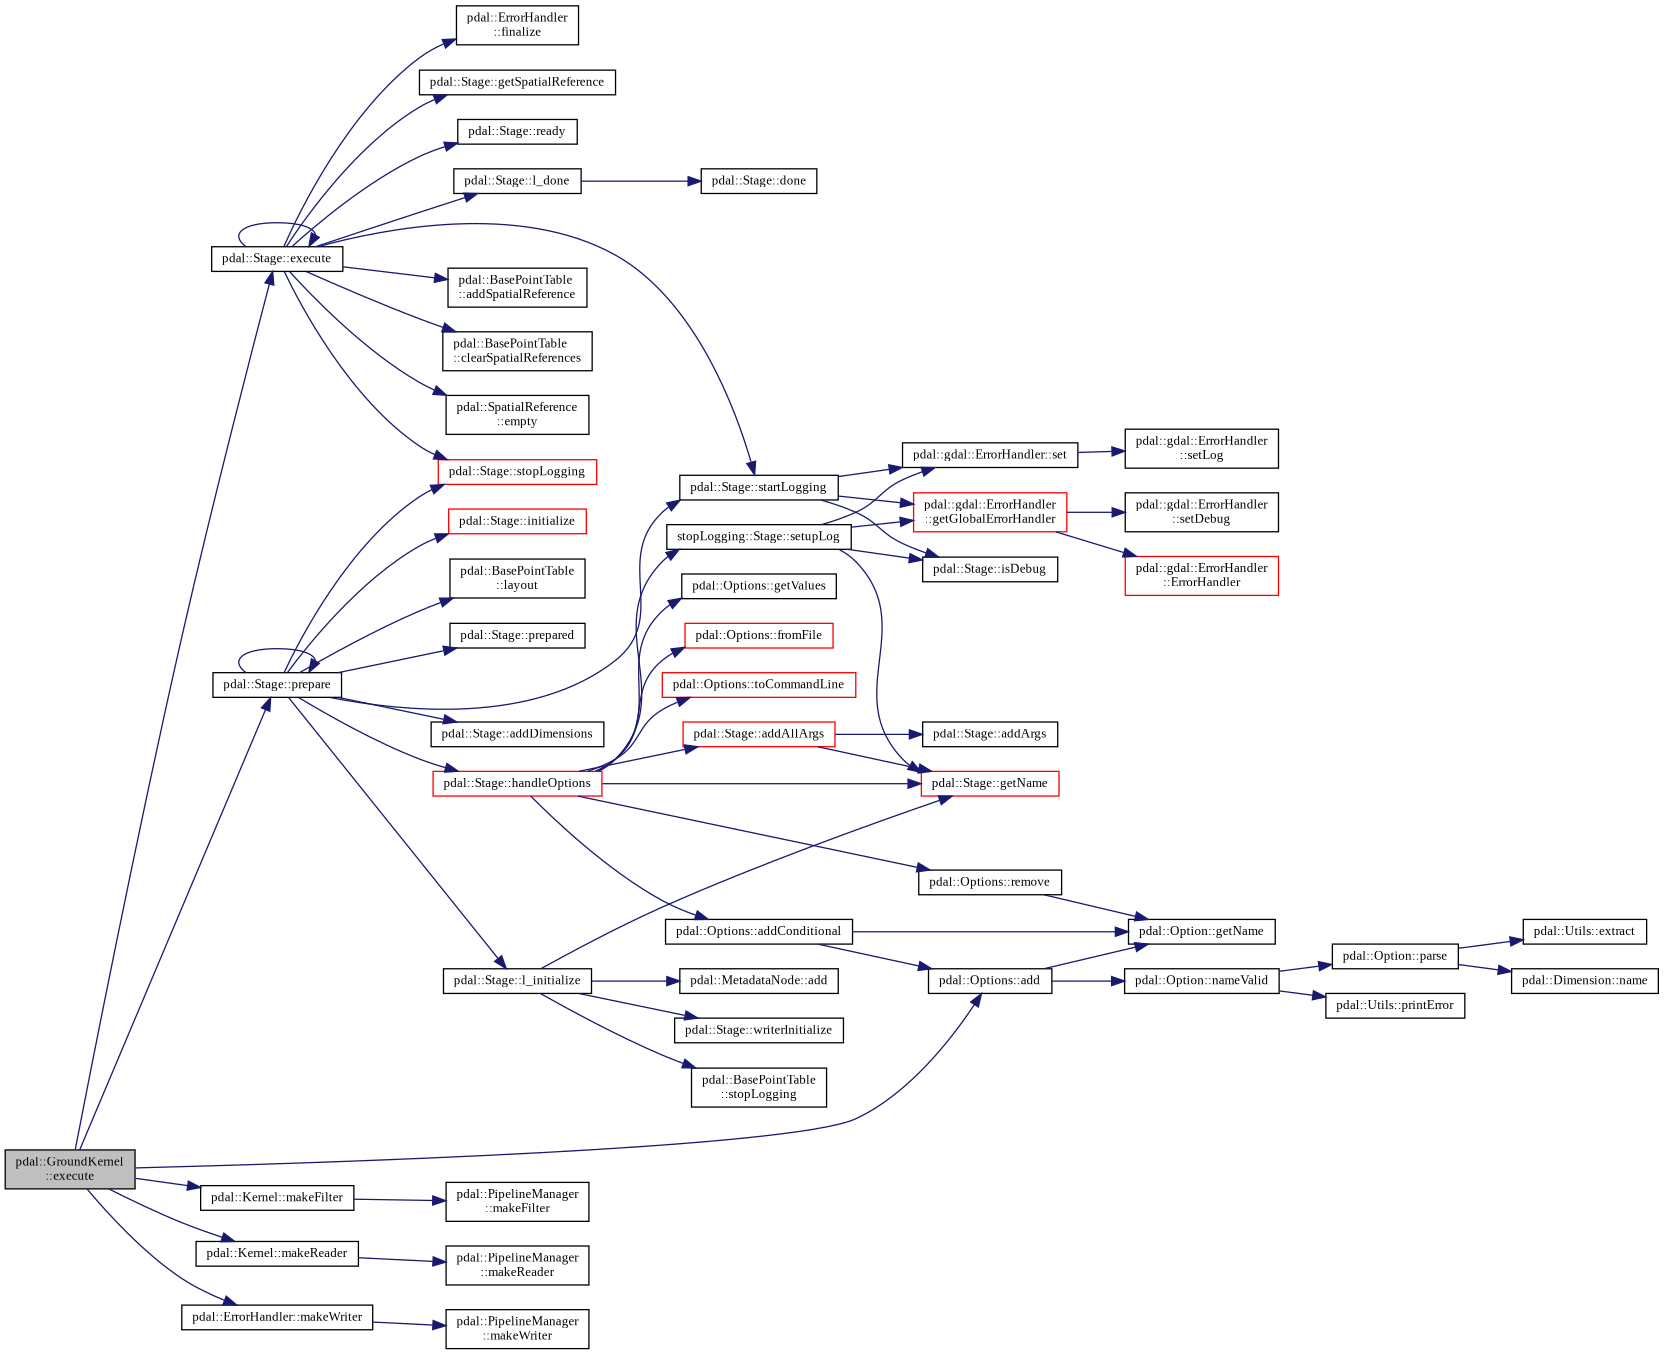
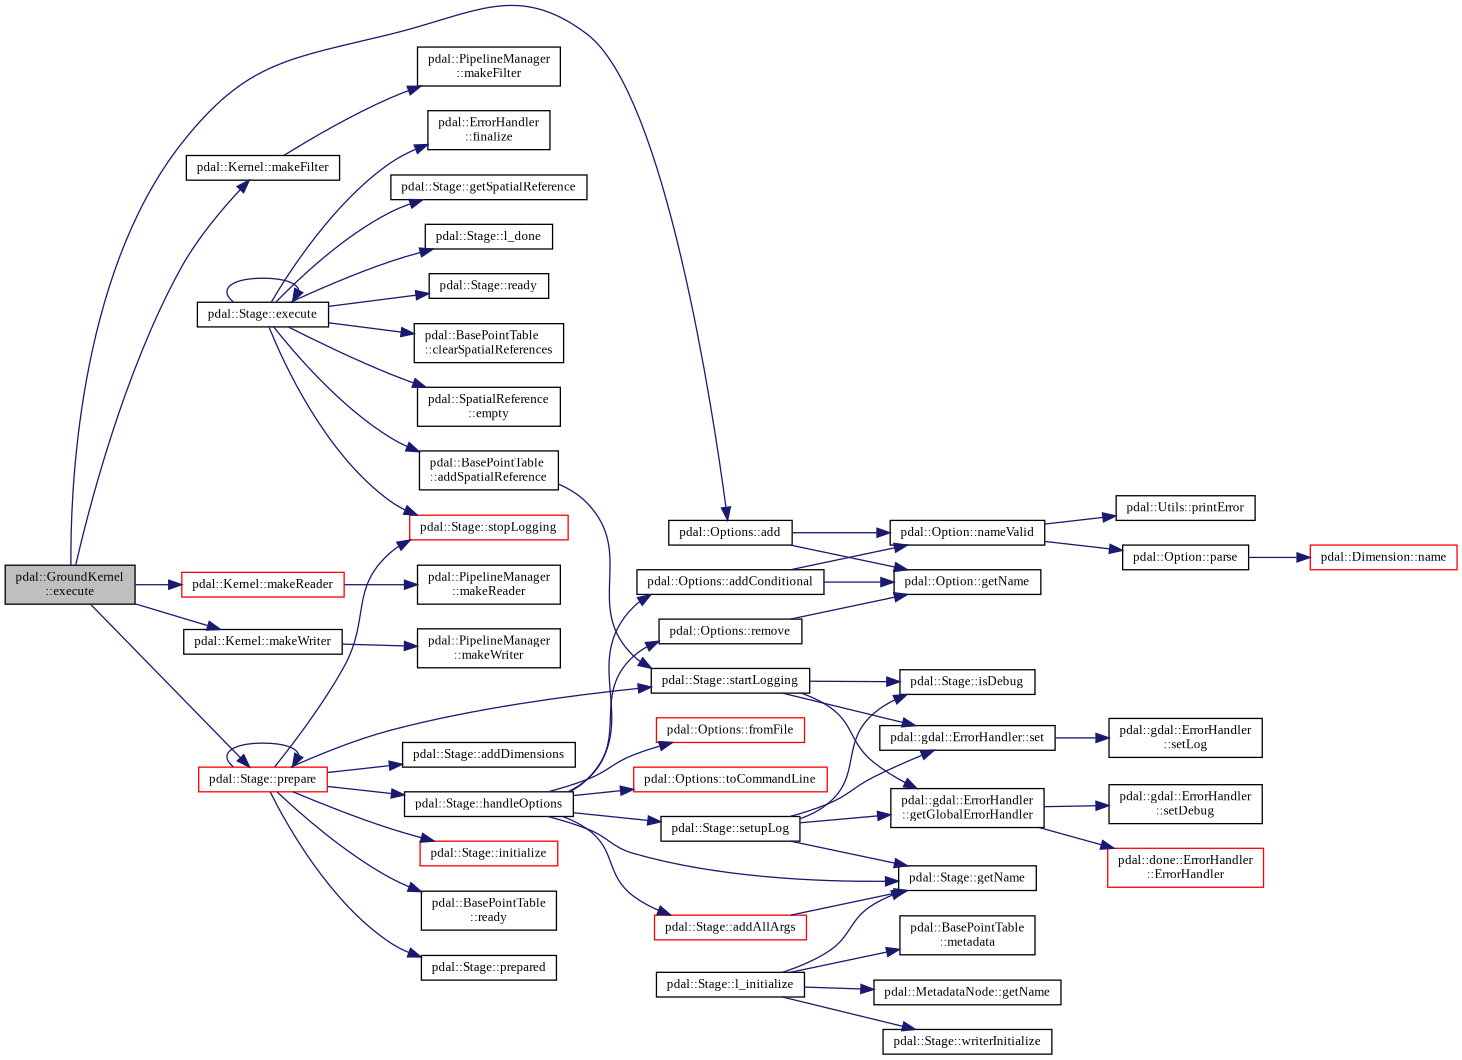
node "pdal::Stage::done": removed
edge "pdal::Stage::execute" -> "pdal::Stage::startLogging": now "pdal::BasePointTable ::addSpatialReference" -> "pdal::Stage::startLogging"
node "pdal::gdal::ErrorHandler ::getGlobalErrorHandler": color red -> black
node "stopLogging::Stage::setupLog": label "stopLogging::Stage::setupLog" -> "pdal::Stage::setupLog"
node "pdal::gdal::ErrorHandler ::ErrorHandler": label "pdal::gdal::ErrorHandler ::ErrorHandler" -> "pdal::done::ErrorHandler ::ErrorHandler"
node "pdal::BasePointTable ::layout": label "pdal::BasePointTable ::layout" -> "pdal::BasePointTable ::ready"
node "pdal::Options::getValues": removed
node "pdal::Stage::prepare": color black -> red
edge "pdal::GroundKernel ::execute" -> "pdal::Stage::execute": removed
node "pdal::Stage::addArgs": removed
node "pdal::Stage::handleOptions": color red -> black
node "pdal::Stage::getName": color red -> black
edge "pdal::Stage::prepare" -> "pdal::Stage::l_initialize": removed
node "pdal::Utils::extract": removed
edge "pdal::Options::addConditional" -> "pdal::Options::add": now "pdal::Options::addConditional" -> "pdal::Option::nameValid"
node "pdal::MetadataNode::add": label "pdal::MetadataNode::add" -> "pdal::MetadataNode::getName"
node "pdal::Dimension::name": color black -> red
node "pdal::BasePointTable ::stopLogging": label "pdal::BasePointTable ::stopLogging" -> "pdal::BasePointTable ::metadata"
node "pdal::Kernel::makeReader": color black -> red
node "pdal::ErrorHandler::makeWriter": label "pdal::ErrorHandler::makeWriter" -> "pdal::Kernel::makeWriter"
